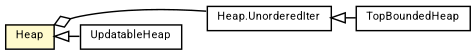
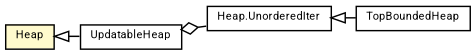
edge "Heap.UnorderedIter" -> "Heap": now "Heap.UnorderedIter" -> "UpdatableHeap"
